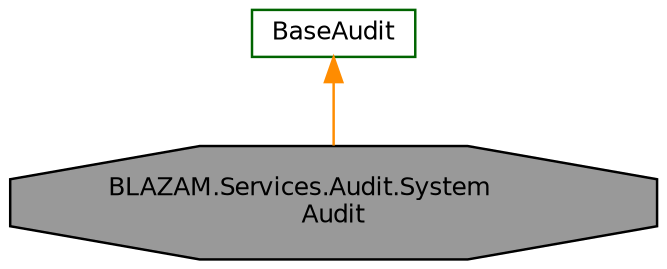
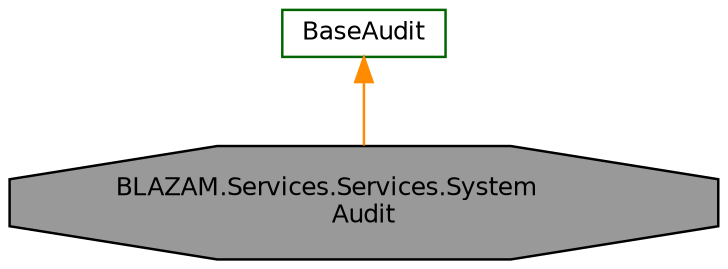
node "BLAZAM.Services.Audit.System Audit": label "BLAZAM.Services.Audit.System Audit" -> "BLAZAM.Services.Services.System Audit"
